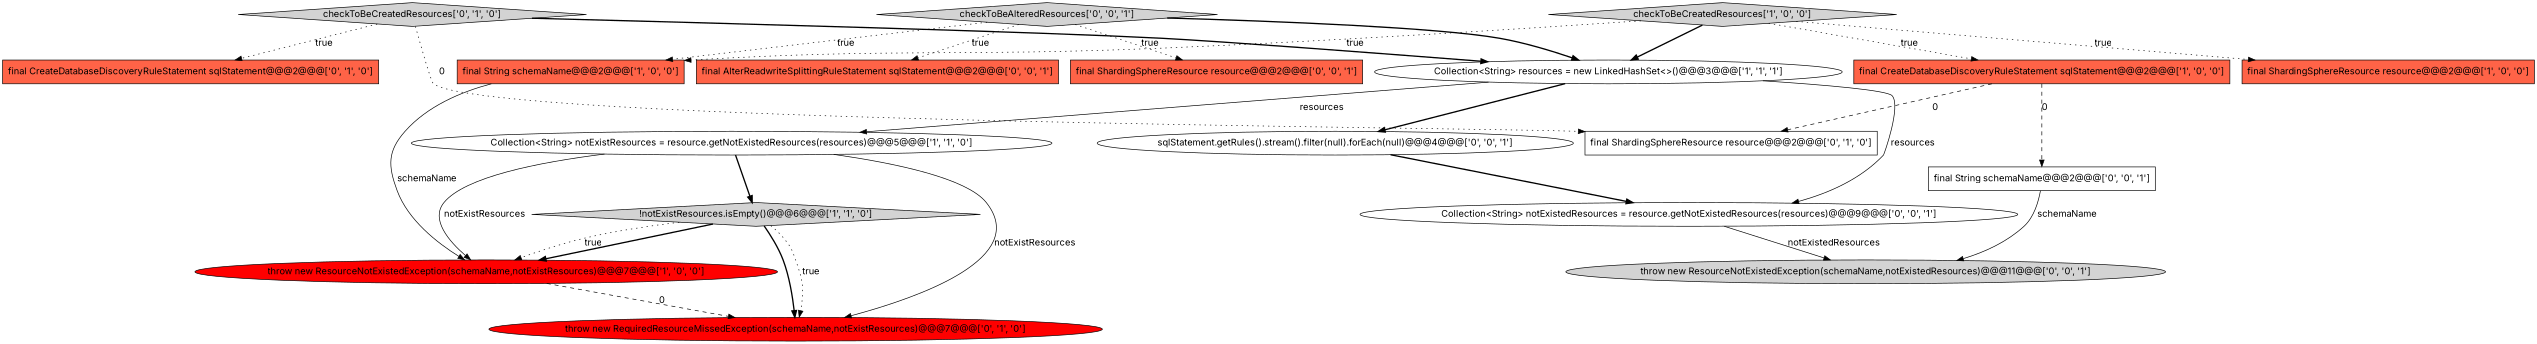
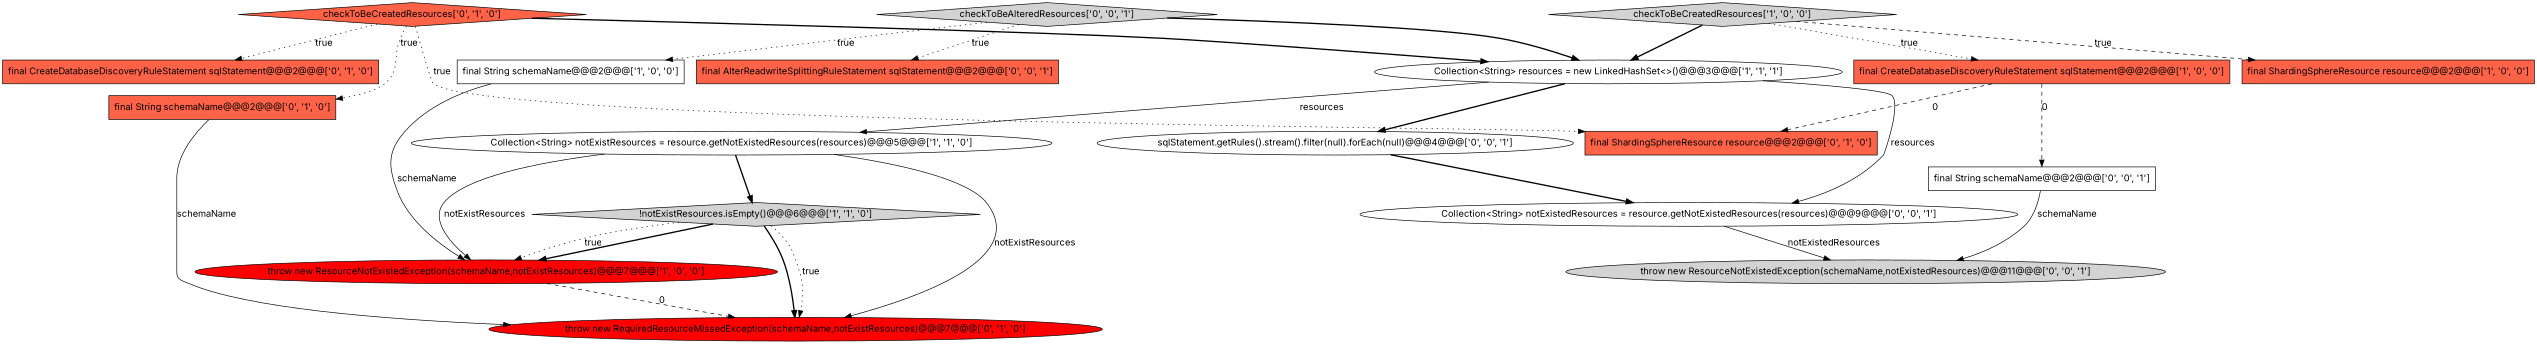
node "checkToBeCreatedResources['0', '1', '0']": fillcolor lightgray -> tomato
edge "checkToBeCreatedResources['1', '0', '0']" -> "final ShardingSphereResource resource@@@2@@@['1', '0', '0']": style dotted -> dashed
edge "checkToBeCreatedResources['1', '0', '0']" -> "final String schemaName@@@2@@@['1', '0', '0']": removed, label "true"
edge "checkToBeCreatedResources['0', '1', '0']" -> "final ShardingSphereResource resource@@@2@@@['0', '1', '0']": label "0" -> "true"
node "final String schemaName@@@2@@@['1', '0', '0']": fillcolor tomato -> white
node "final ShardingSphereResource resource@@@2@@@['0', '0', '1']": removed
node "final String schemaName@@@2@@@['0', '1', '0']": added
node "final ShardingSphereResource resource@@@2@@@['0', '1', '0']": fillcolor white -> tomato
